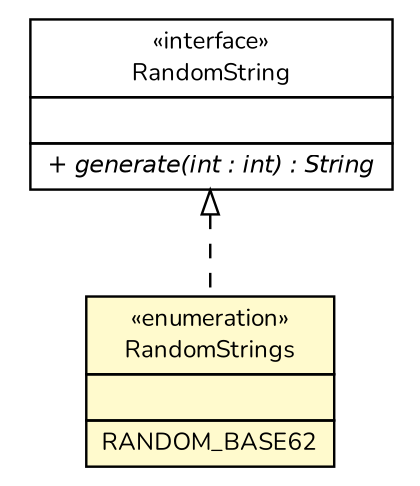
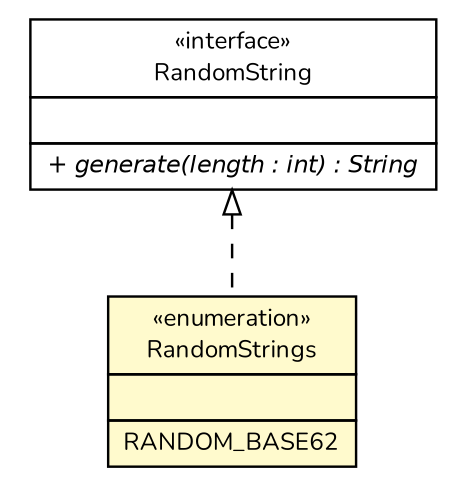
node "RandomString": text "+ generate(int : int) : String" -> "+ generate(length : int) : String"
